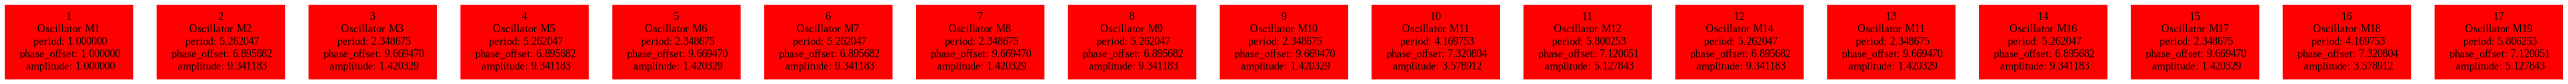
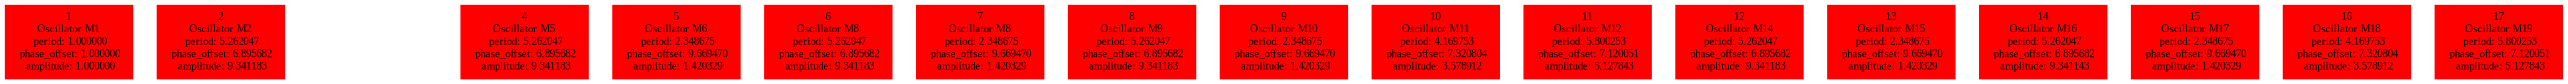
node "6": text "Oscillator M7" -> "Oscillator M8"
node "13": text "Oscillator M11" -> "Oscillator M15"
node "17": text "period: 5.806253" -> "period: 5.800253"
node "3": removed
node "14": text "amplitude: 9.341183" -> "amplitude: 9.341143"
